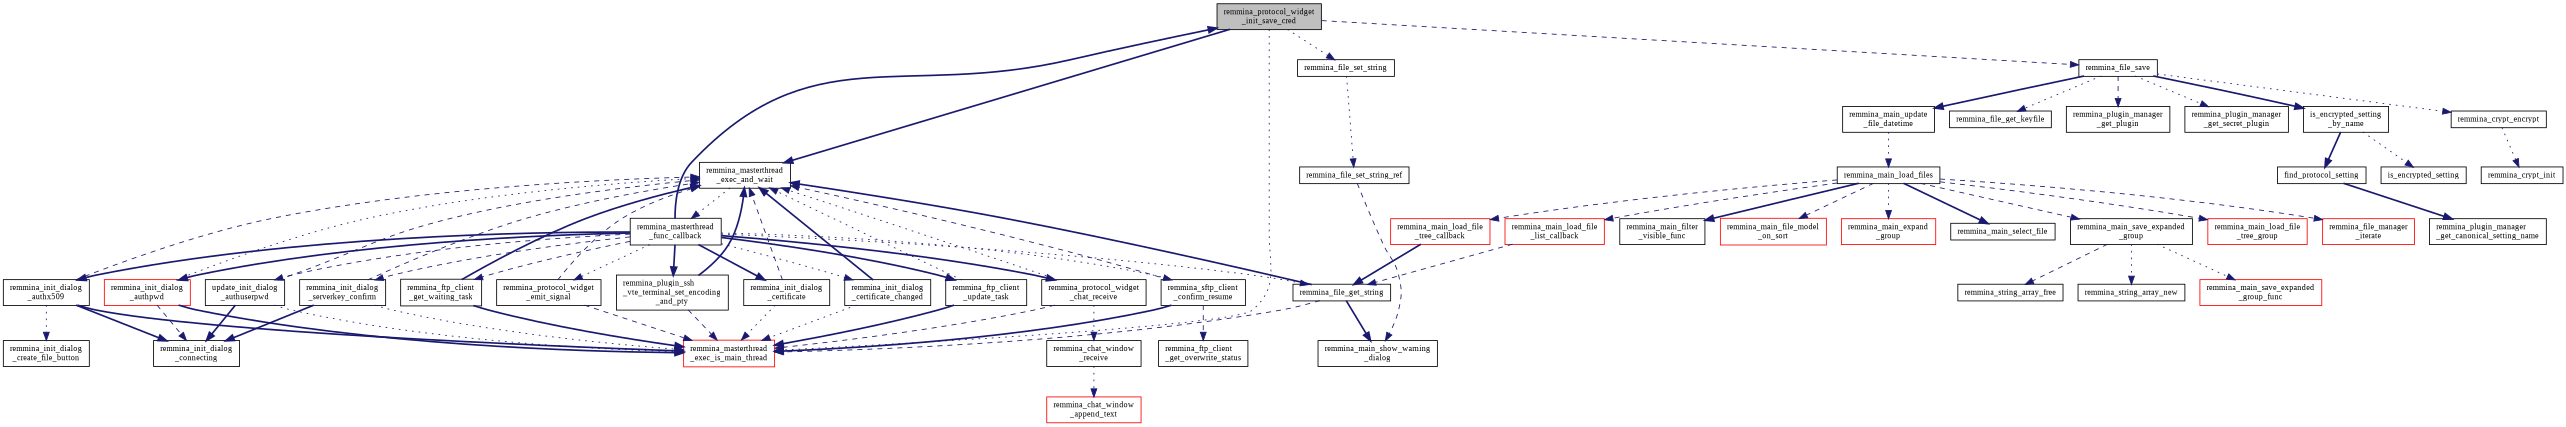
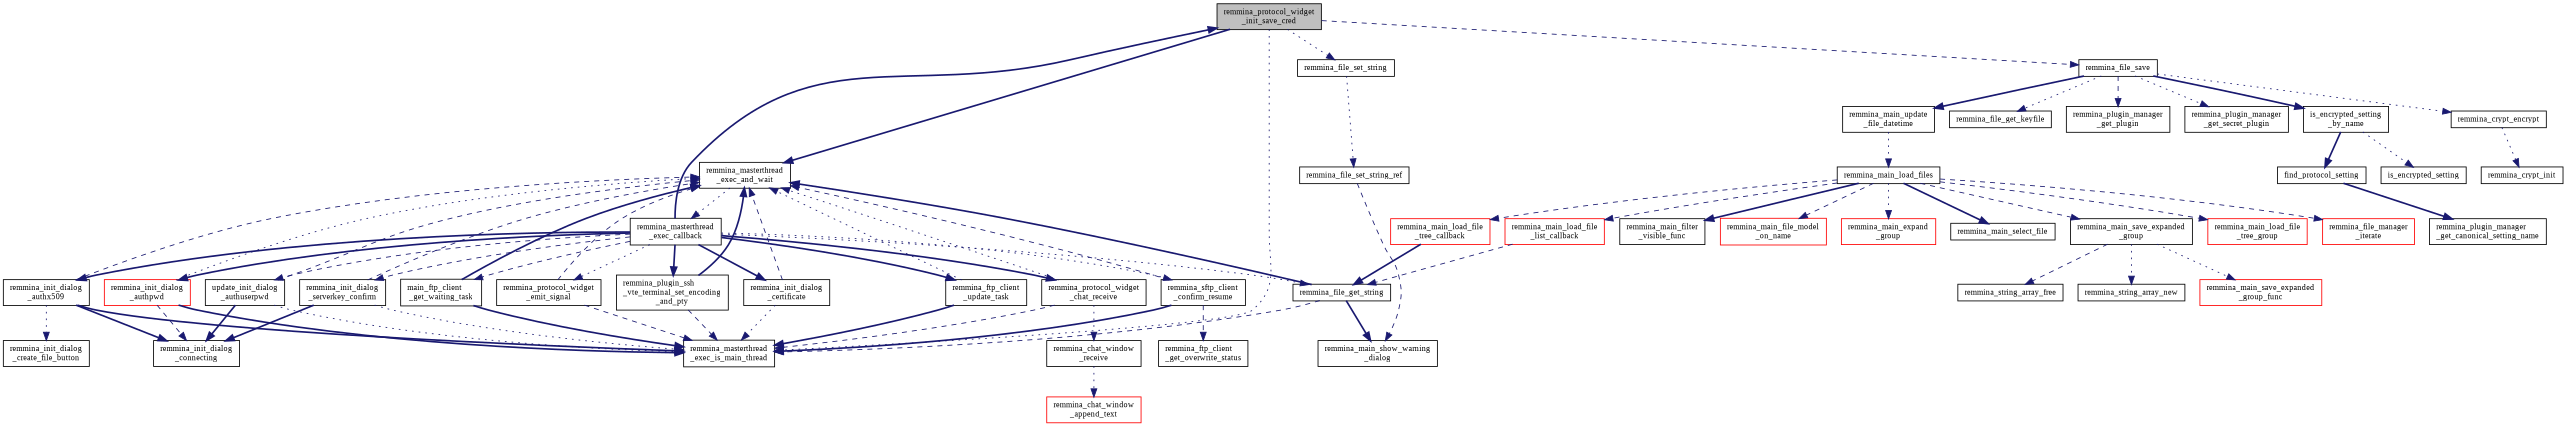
node "remmina_masterthread _func_callback": label "remmina_masterthread _func_callback" -> "remmina_masterthread _exec_callback"
node "remmina_main_file_model _on_sort": label "remmina_main_file_model _on_sort" -> "remmina_main_file_model _on_name"
node "remmina_ftp_client _get_waiting_task": label "remmina_ftp_client _get_waiting_task" -> "main_ftp_client _get_waiting_task"
node "remmina_init_dialog _certificate_changed": removed
node "remmina_masterthread _exec_is_main_thread": color red -> black
